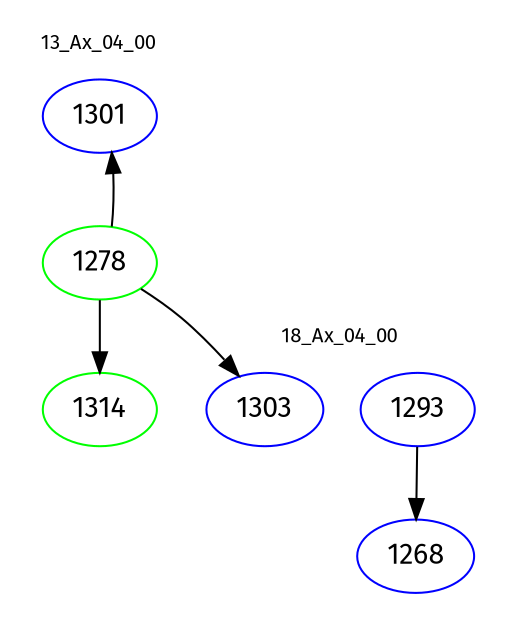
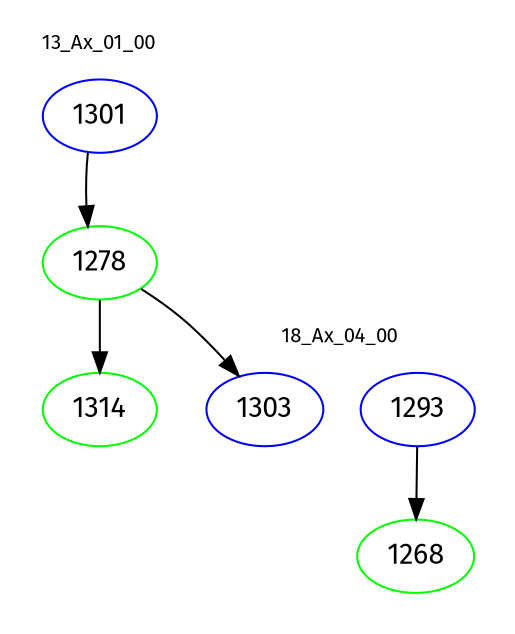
cluster "13_Ax_04_00": label "13_Ax_04_00" -> "13_Ax_01_00"
edge "1278" -> "1301": reversed
node "1268": color blue -> green
